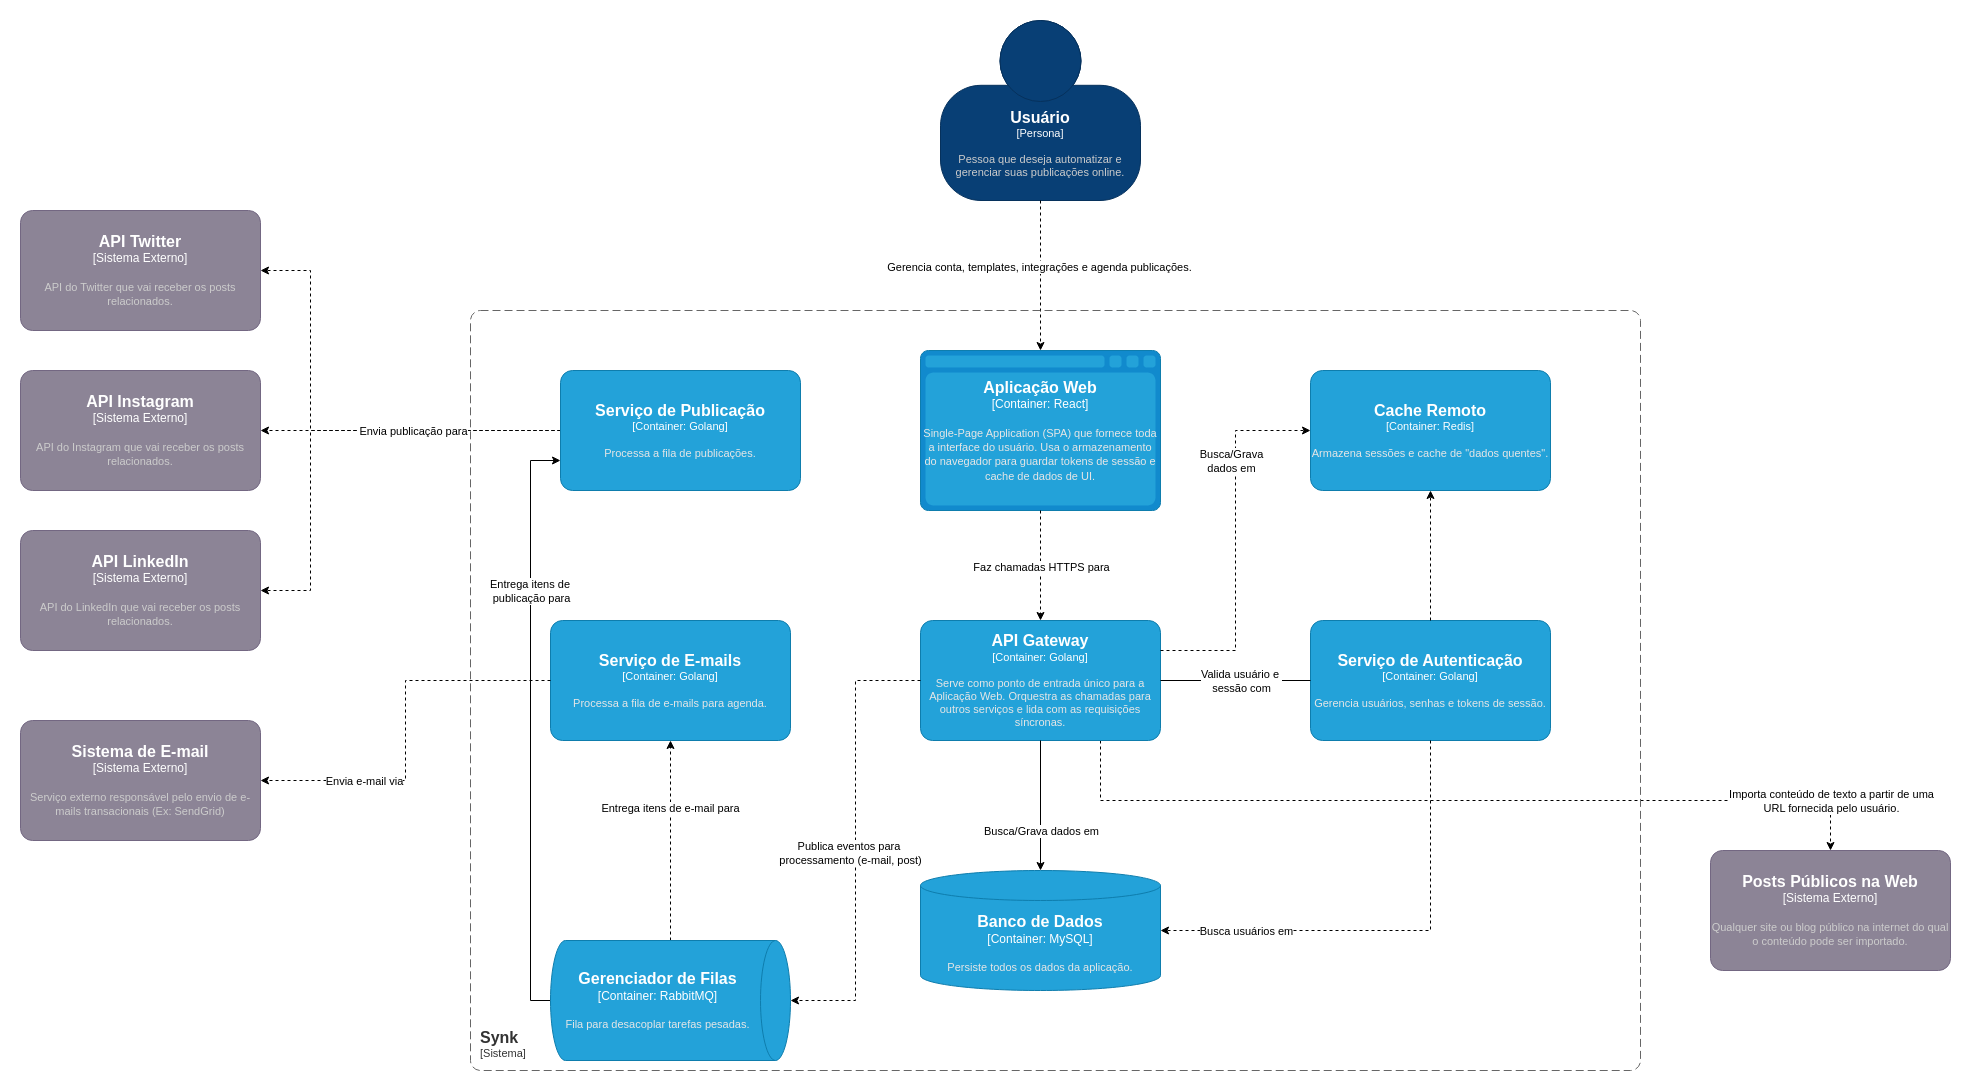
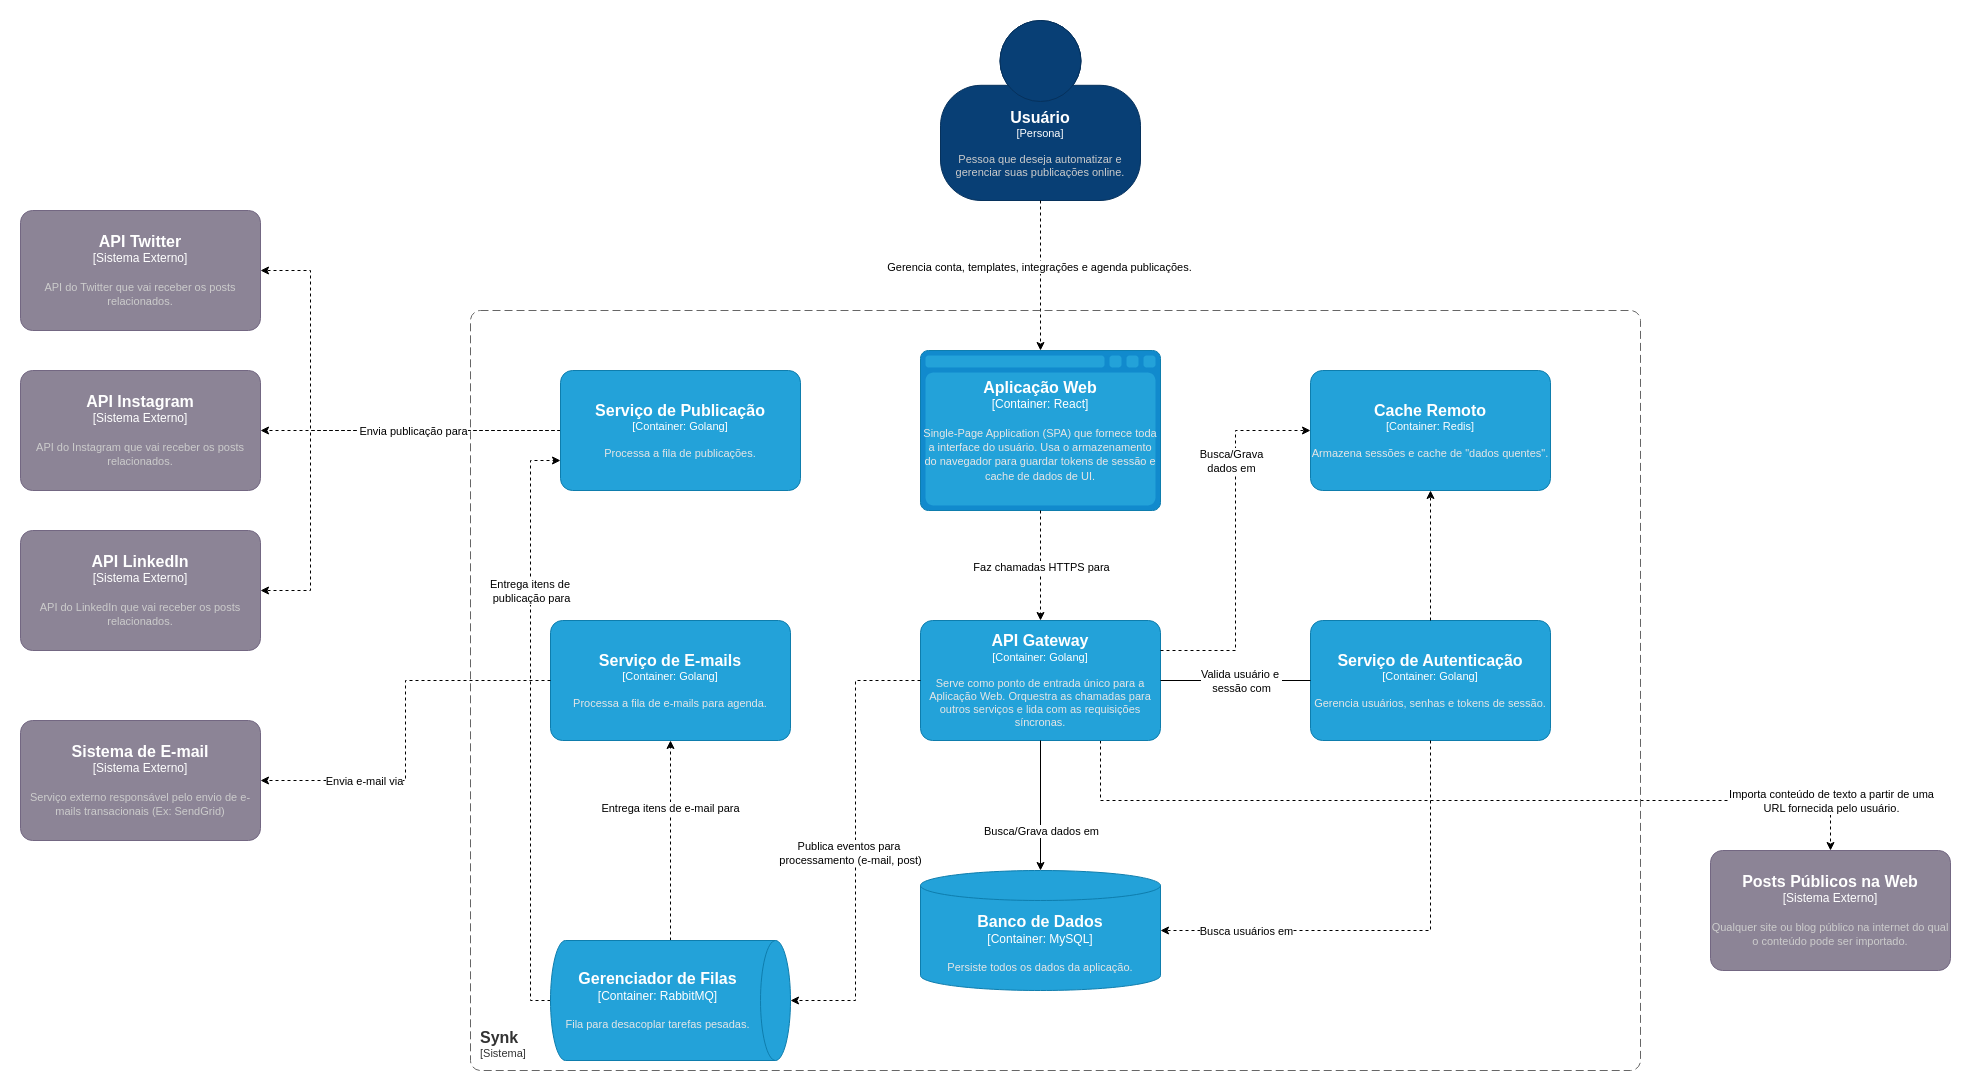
edge "Gerenciador de Filas [Container: RabbitMQ] Fila para desacoplar tarefas pesadas." -> "Serviço de Publicação [Container: Golang] Processa a fila de publicações.": style solid -> dashed
